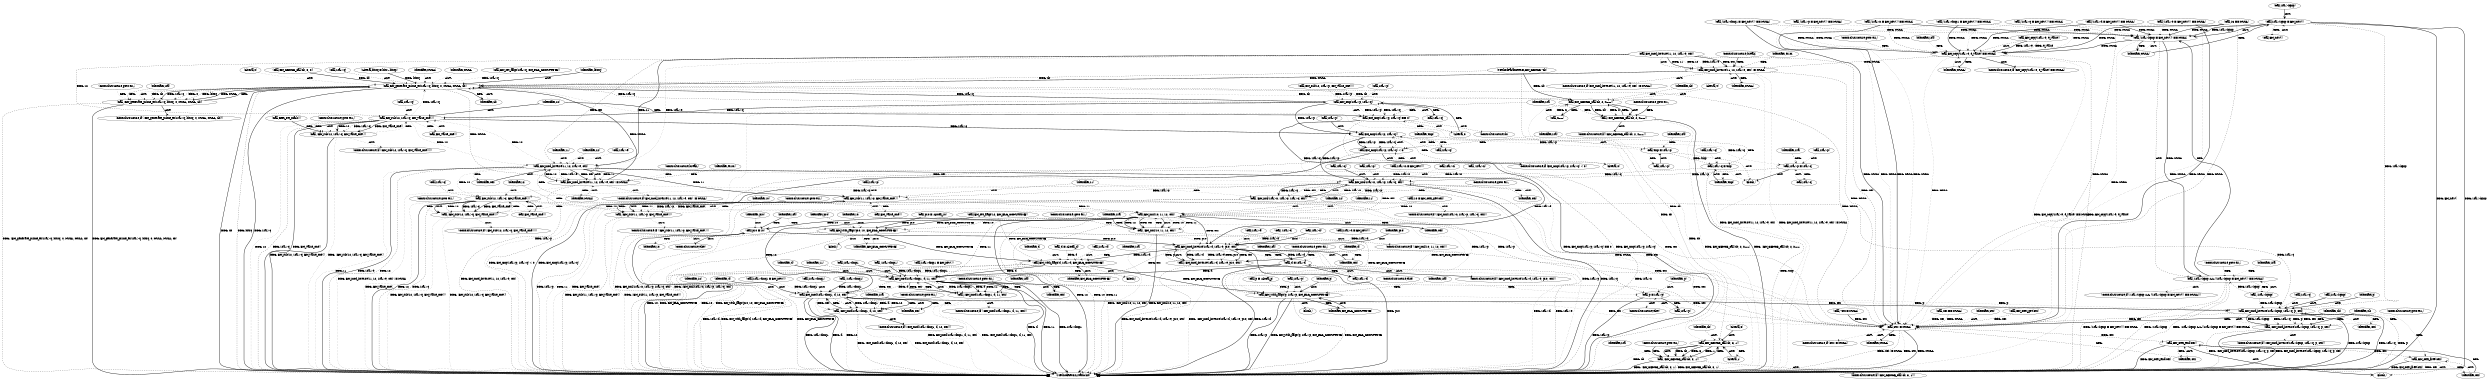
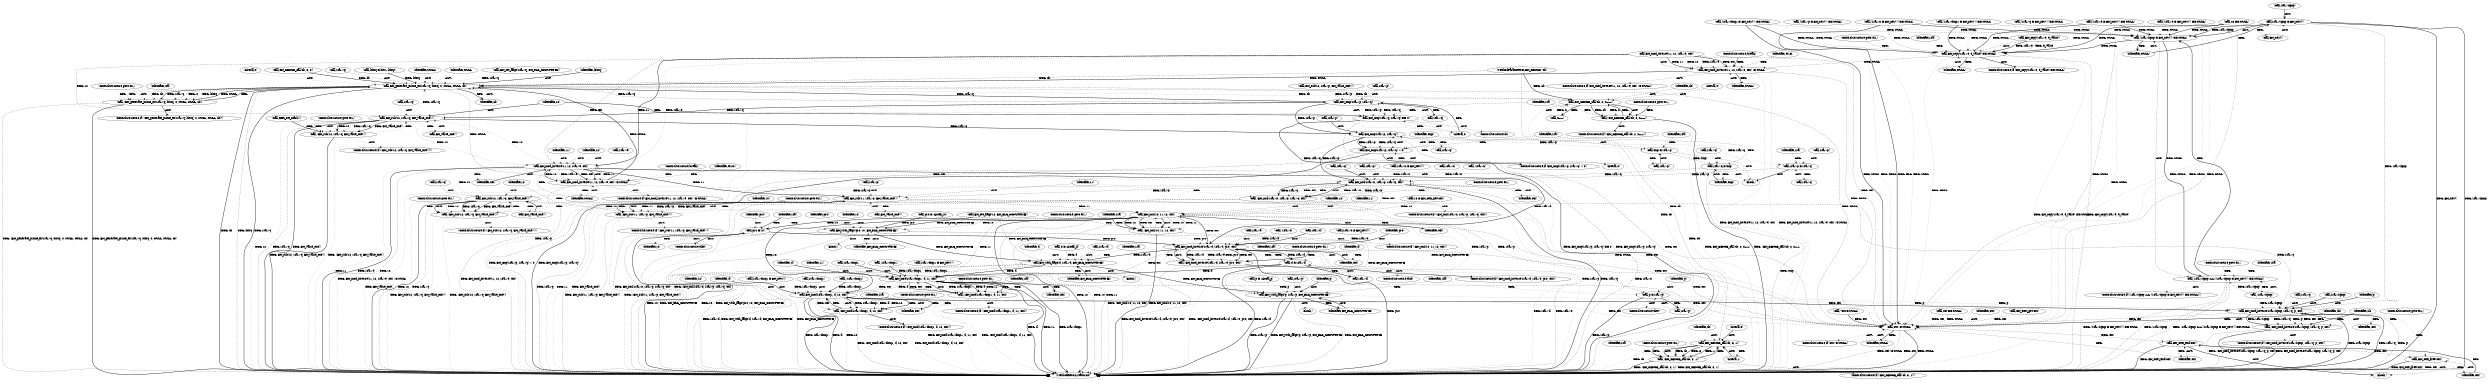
edge "(Call,rsa->iqmp = BN_new())" -> "(Call,BN_new())": now "(Call,r3 == NULL)" -> "(Call,BN_new())"
node "(Literal,bitsq = bits - bitsp)": label "(Literal,bitsq = bits - bitsp)" -> "(Call,bitsq = bits - bitsp)"
edge "(Call,(rsa->n = BN_new()) == NULL)" -> "(Call,ctx != NULL)": label "DDG: NULL" -> "DDG: FLG"
edge "(Call,(rsa->e = BN_new()) == NULL)" -> "(Call,ctx != NULL)": style bold -> dotted
edge "(Call,!BN_mod_inverse(rsa->d, rsa->e, pr0, ctx))" -> "(Call,BN_mod_inverse(rsa->d, rsa->e, pr0, ctx))": label "DDG: p" -> "CFG: "
